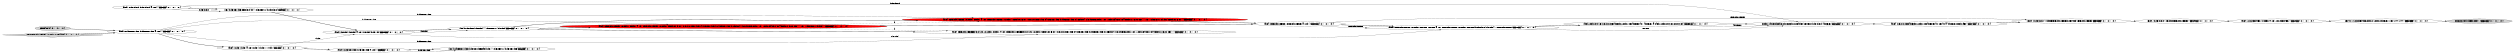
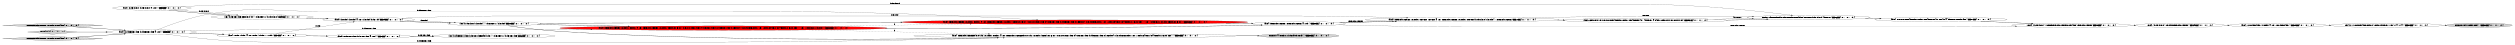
node "testRetentionLeaseSyncActionOnReplica['1', '0', '0']": added
node "testBlocks['0', '0', '1']": shape ellipse -> diamond
node "assertNull(action.indexBlockLevel())@@@13@@@['0', '0', '1']": added
